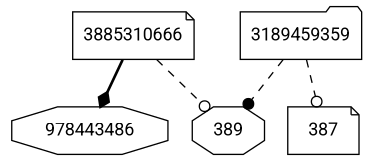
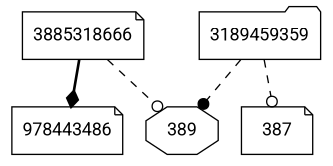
node "3885310666": label "3885310666" -> "3885318666"
node "978443486": shape octagon -> note
